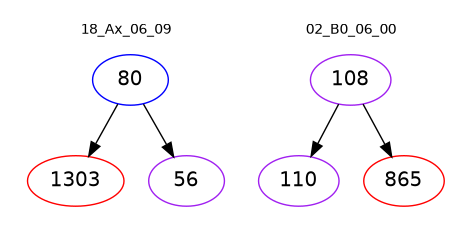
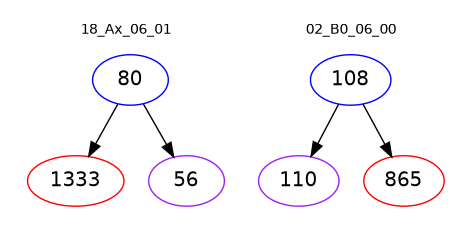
cluster "18_Ax_06_09": label "18_Ax_06_09" -> "18_Ax_06_01"
node "108": color purple -> blue
node "1303": label "1303" -> "1333"
